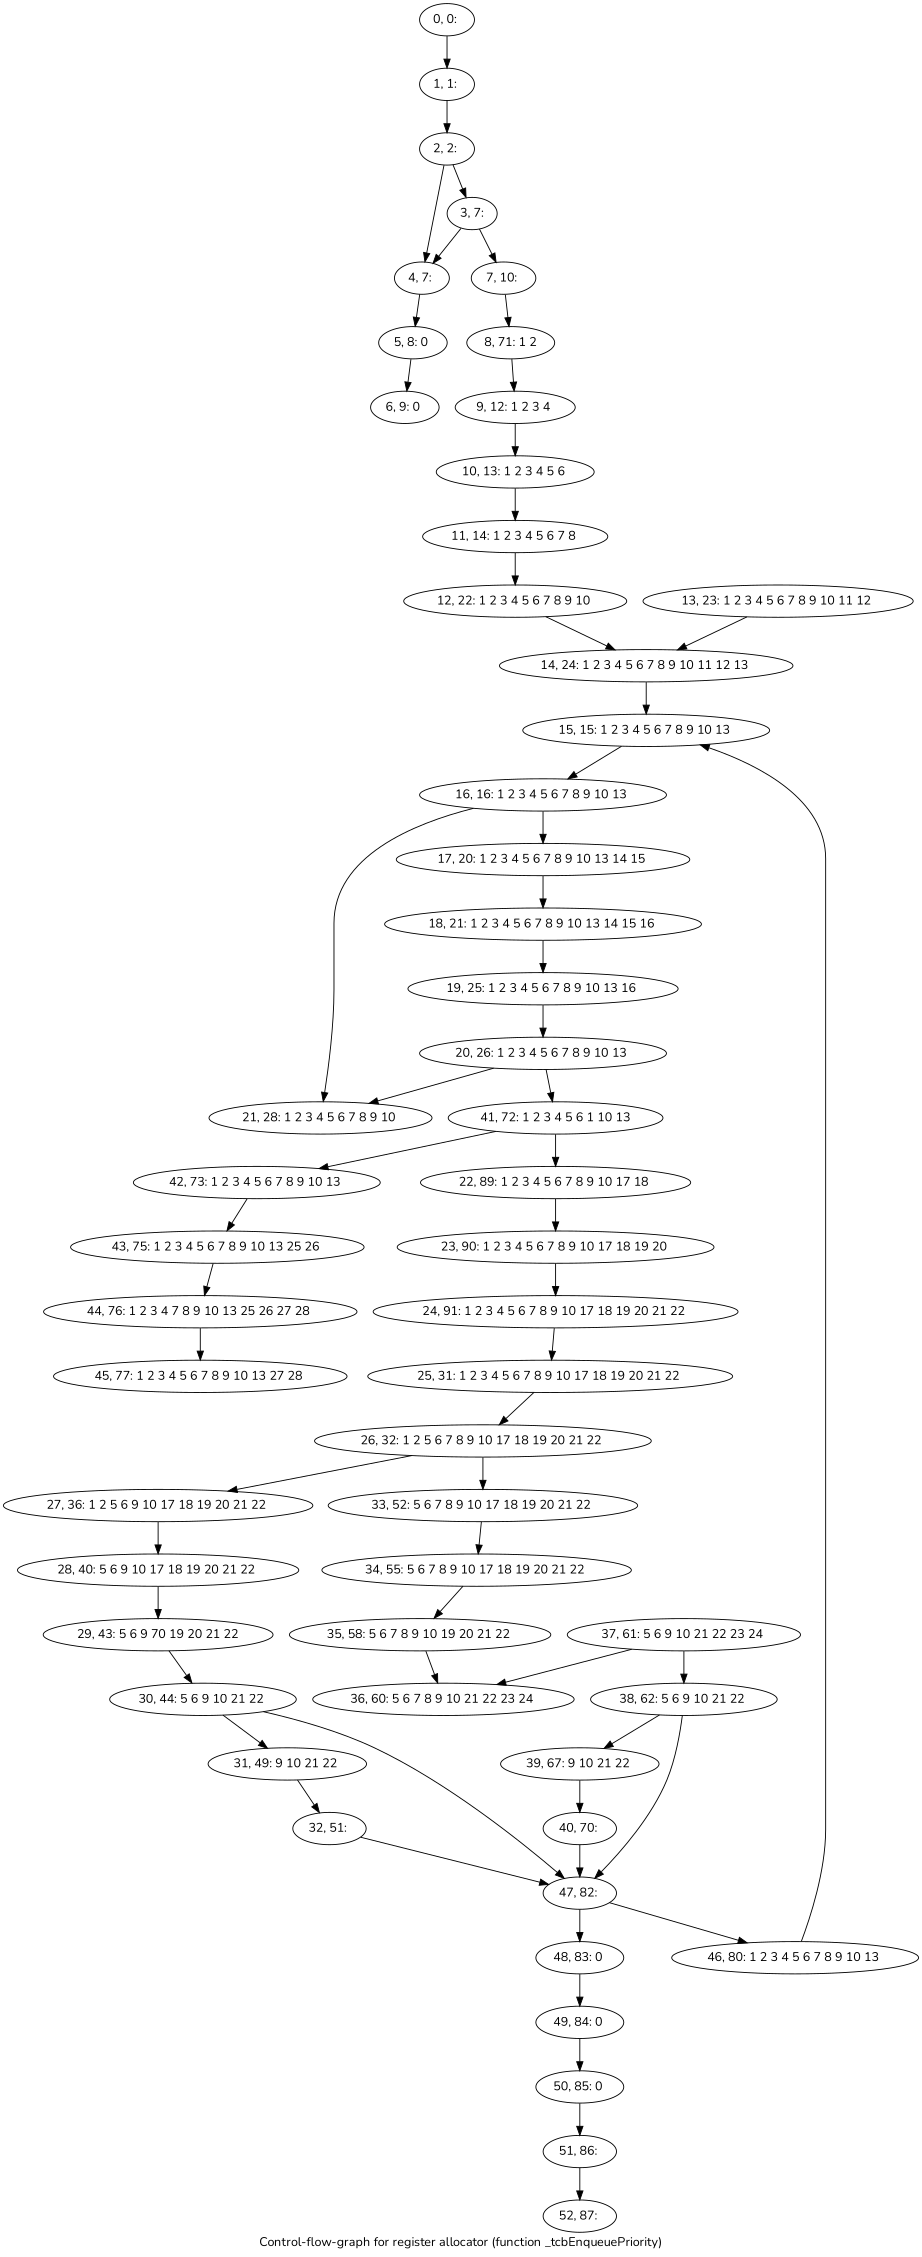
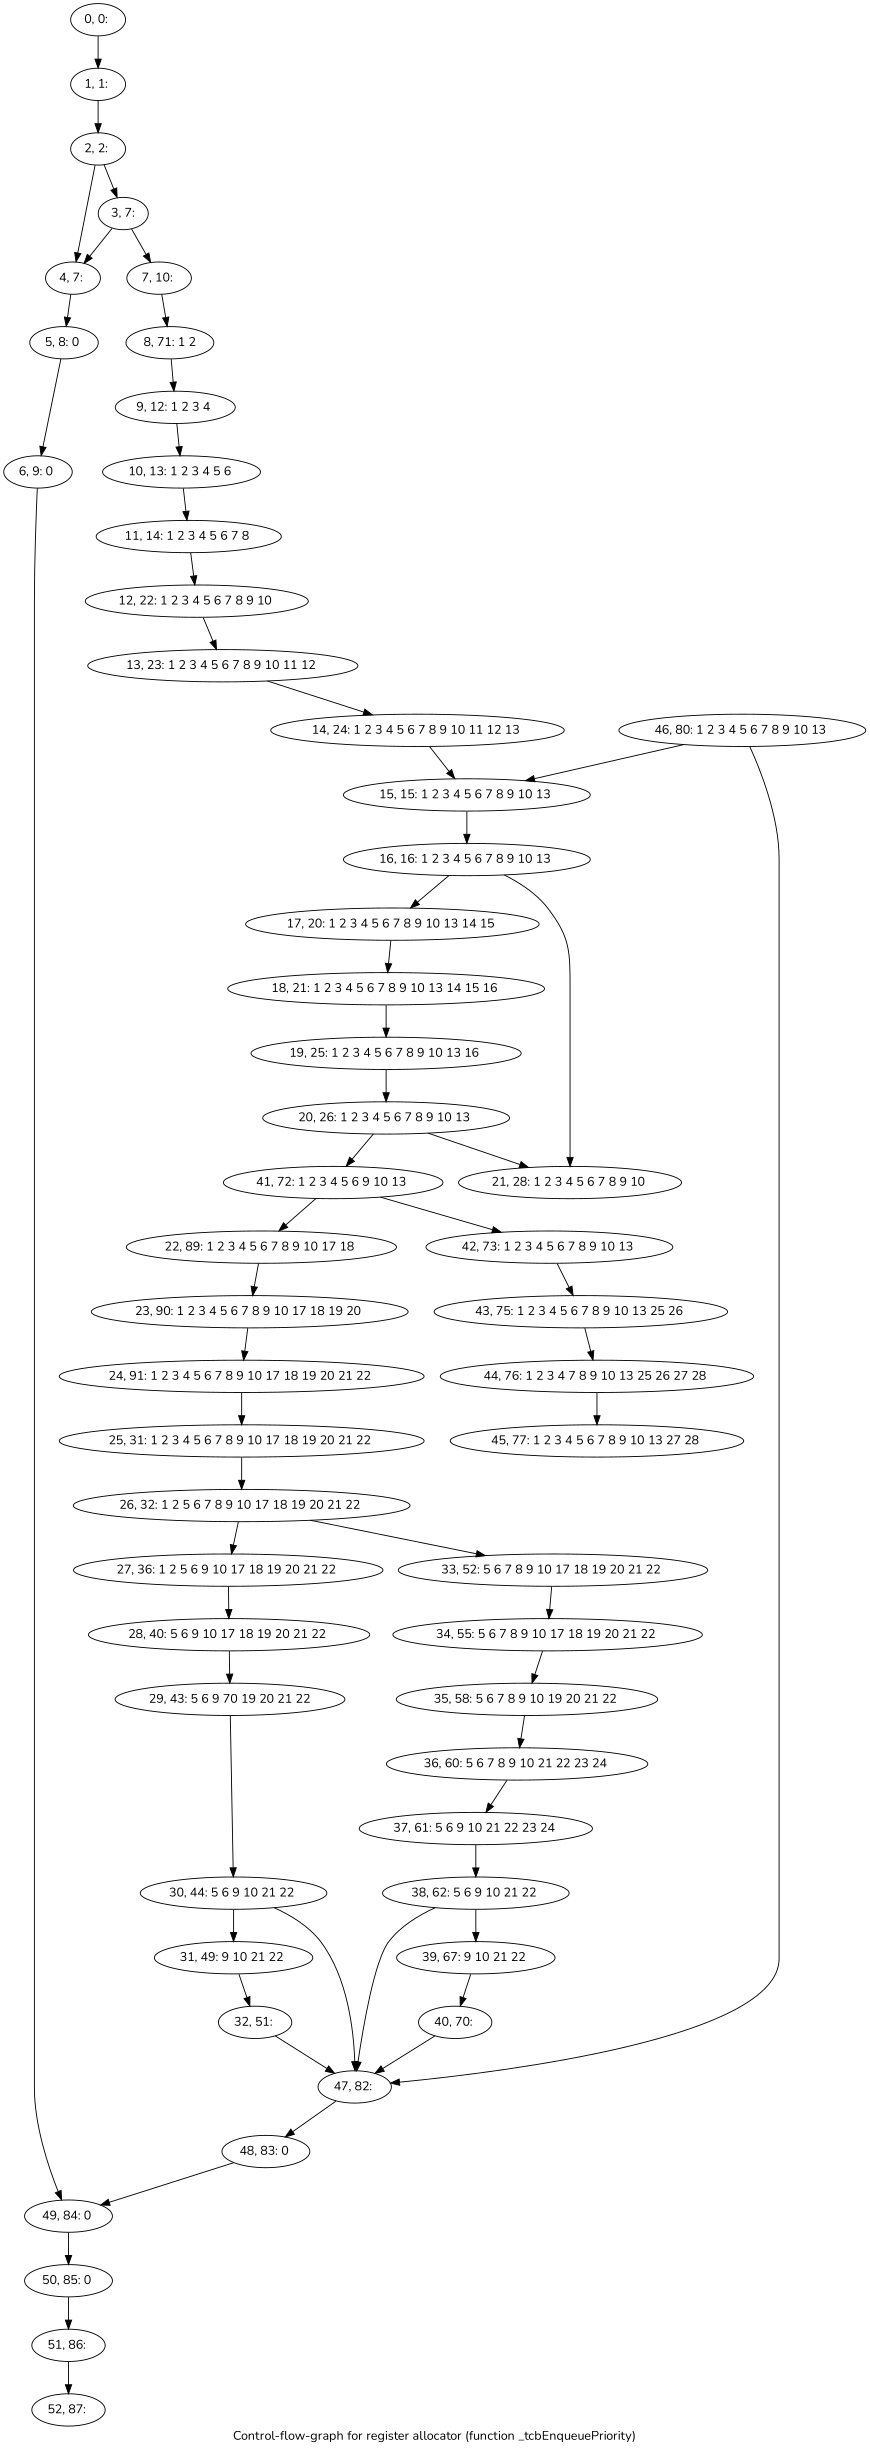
edge "12, 22: 1 2 3 4 5 6 7 8 9 10" -> "14, 24: 1 2 3 4 5 6 7 8 9 10 11 12 13": now "12, 22: 1 2 3 4 5 6 7 8 9 10" -> "13, 23: 1 2 3 4 5 6 7 8 9 10 11 12"
node "41, 72: 1 2 3 4 5 6 1 10 13": label "41, 72: 1 2 3 4 5 6 1 10 13" -> "41, 72: 1 2 3 4 5 6 9 10 13"
edge "6, 9: 0" -> "49, 84: 0": added
edge "37, 61: 5 6 9 10 21 22 23 24" -> "36, 60: 5 6 7 8 9 10 21 22 23 24": reversed
edge "47, 82:" -> "46, 80: 1 2 3 4 5 6 7 8 9 10 13": reversed
